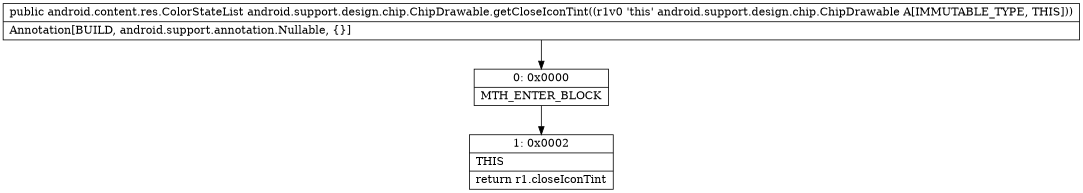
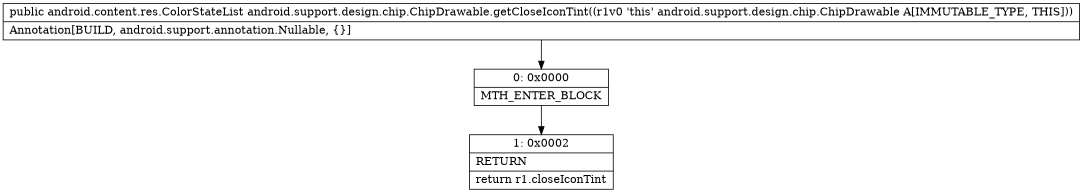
node "1: 0x0002": text "THIS" -> "RETURN"
